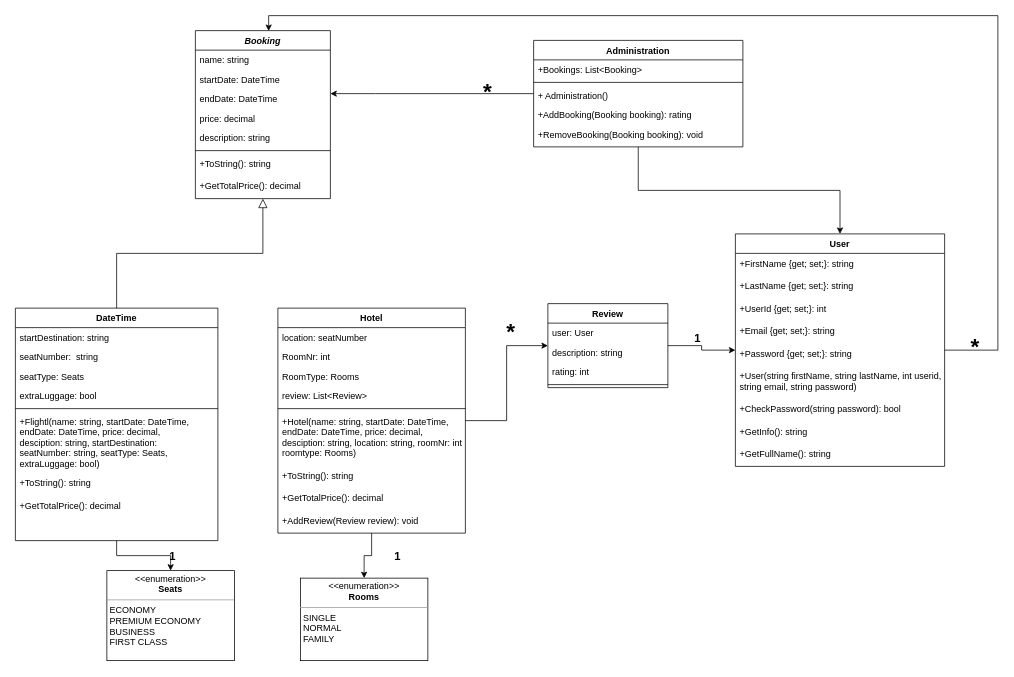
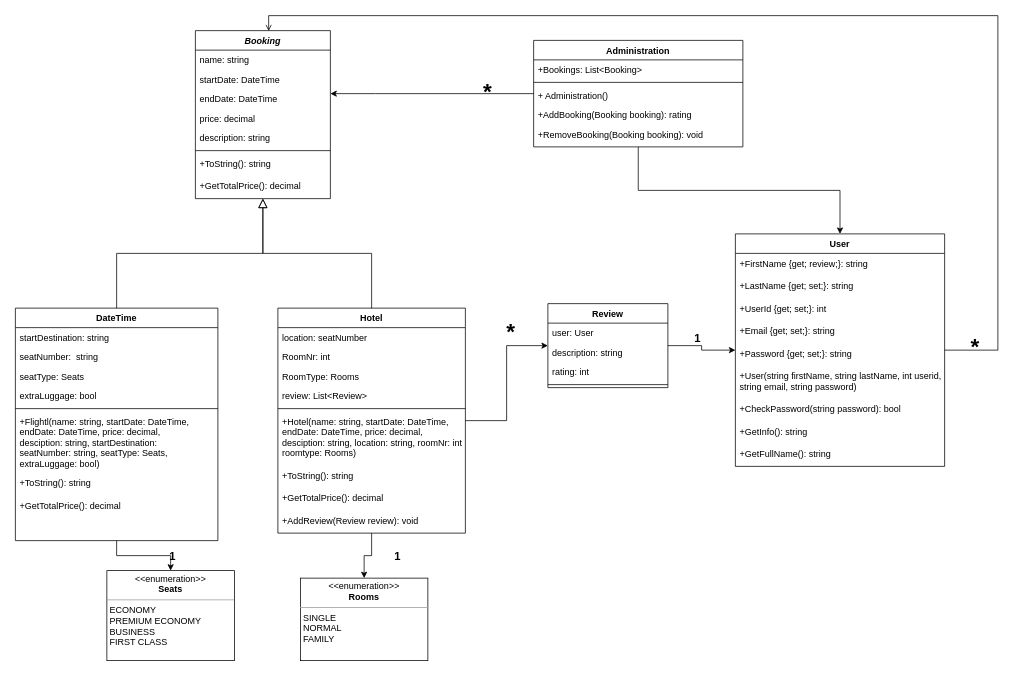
edge "User" -> "Booking": arrowhead classic -> open
edge "Hotel" -> "Booking": added
node "+FirstName {get; set;}: string": label "+FirstName {get; set;}: string" -> "+FirstName {get; review;}: string"
